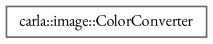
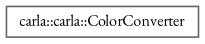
node "carla::image::ColorConverter": label "carla::image::ColorConverter" -> "carla::carla::ColorConverter"
